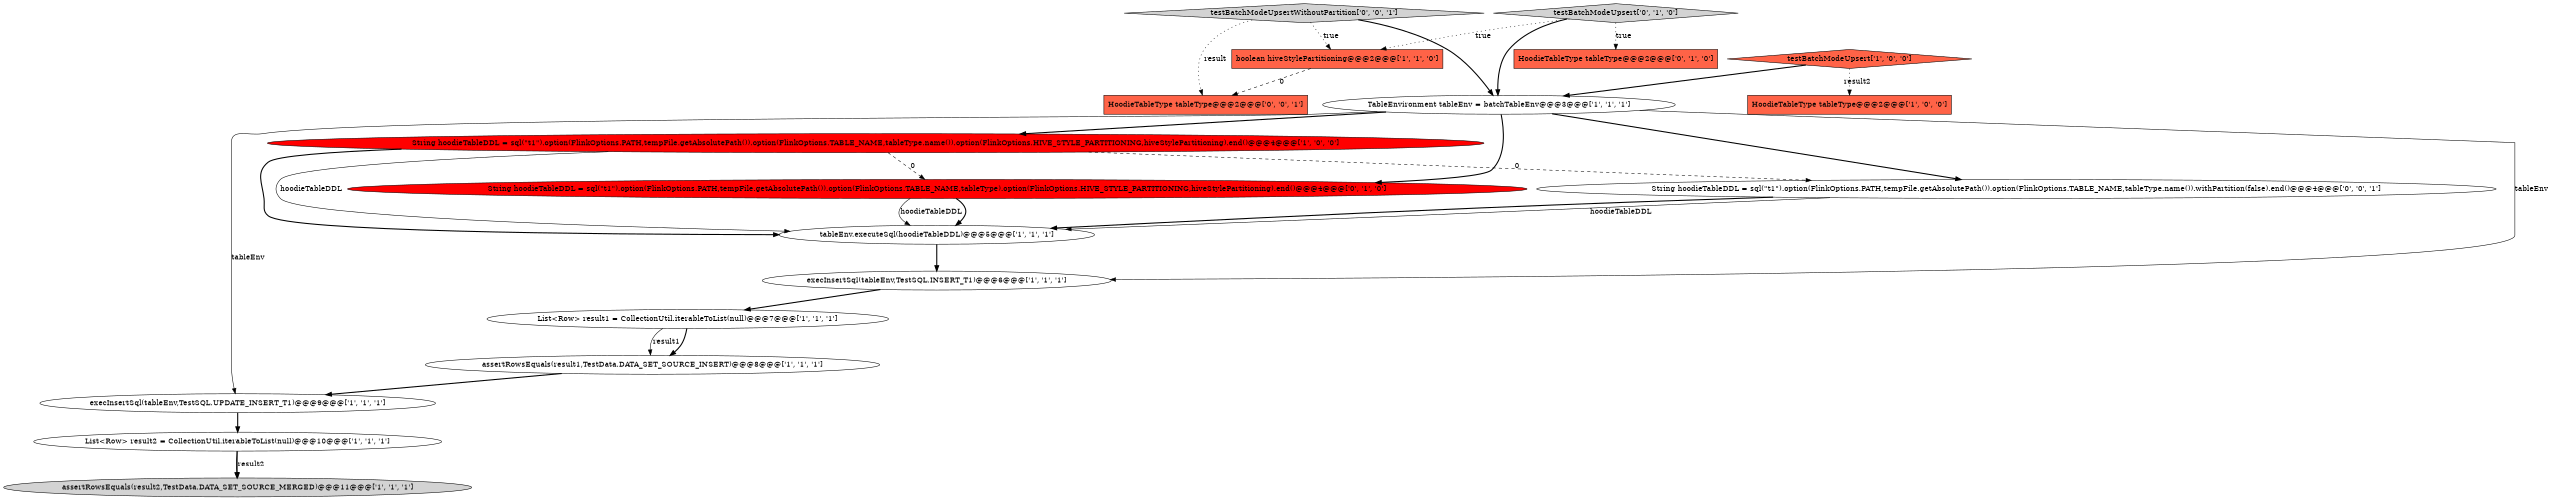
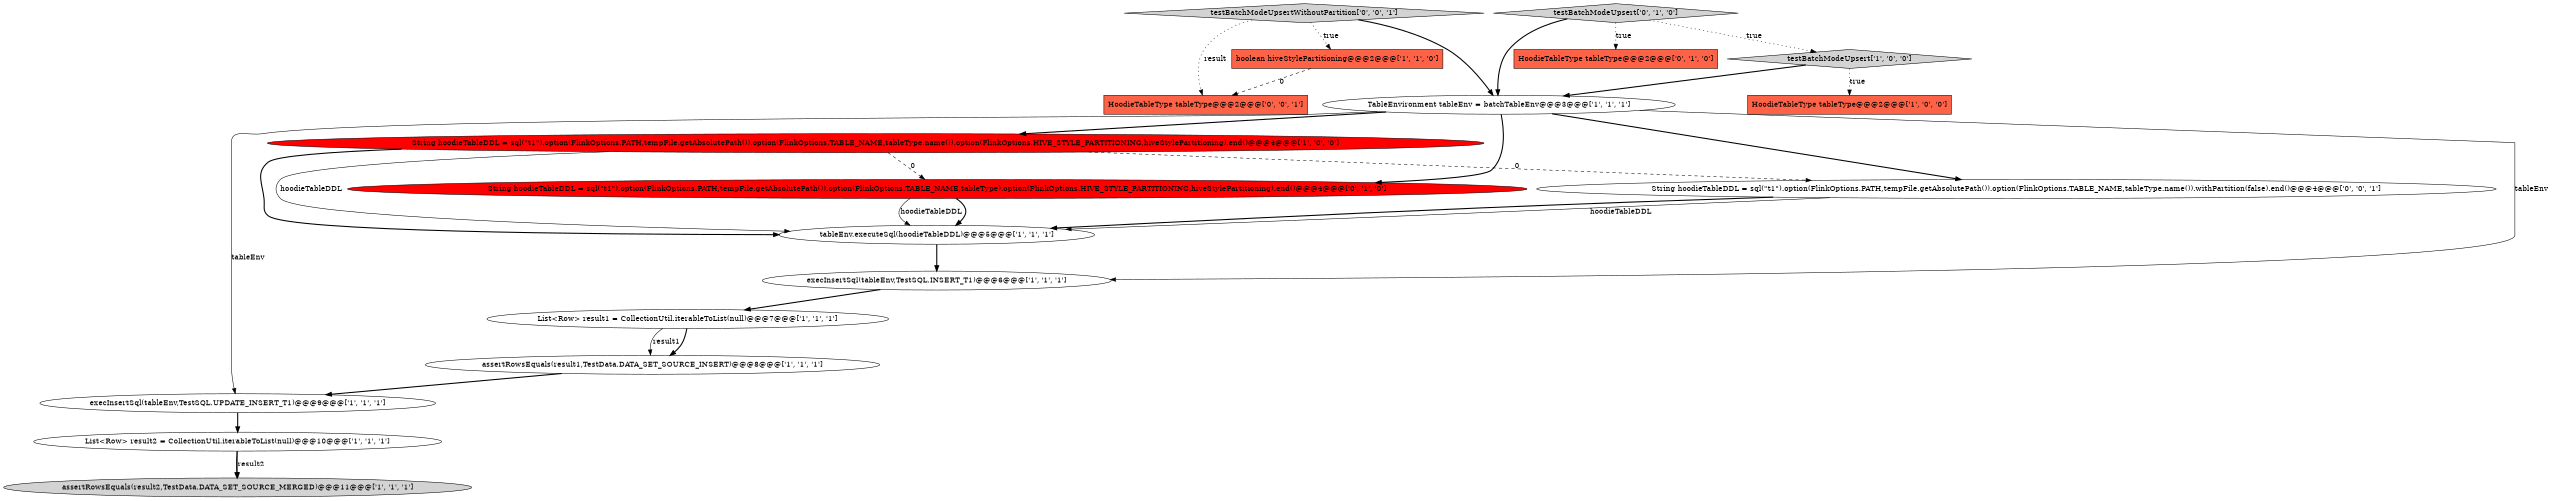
edge "testBatchModeUpsert['0', '1', '0']" -> "boolean hiveStylePartitioning@@@2@@@['1', '1', '0']": now "testBatchModeUpsert['0', '1', '0']" -> "testBatchModeUpsert['1', '0', '0']"
node "testBatchModeUpsert['1', '0', '0']": fillcolor tomato -> lightgray
edge "testBatchModeUpsert['1', '0', '0']" -> "HoodieTableType tableType@@@2@@@['1', '0', '0']": label "result2" -> "true"
